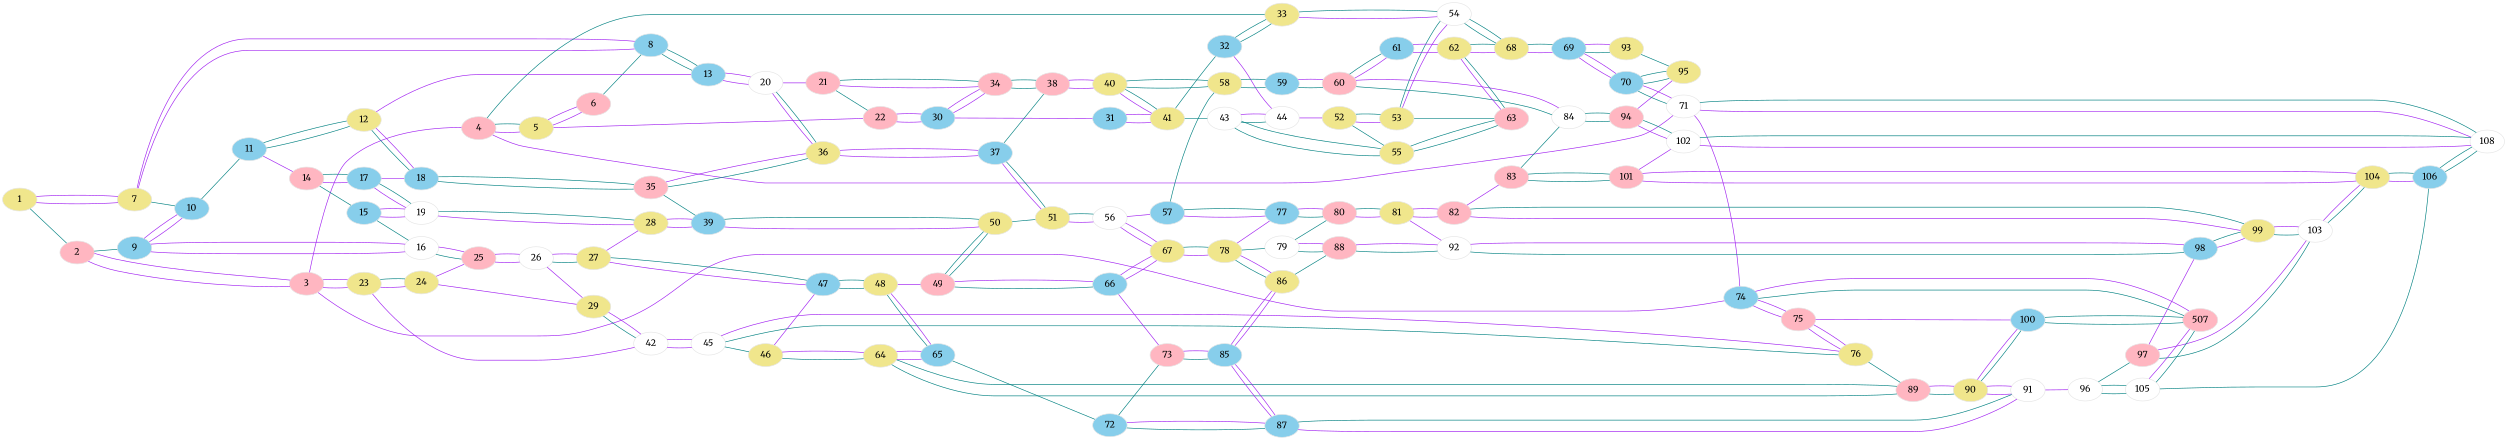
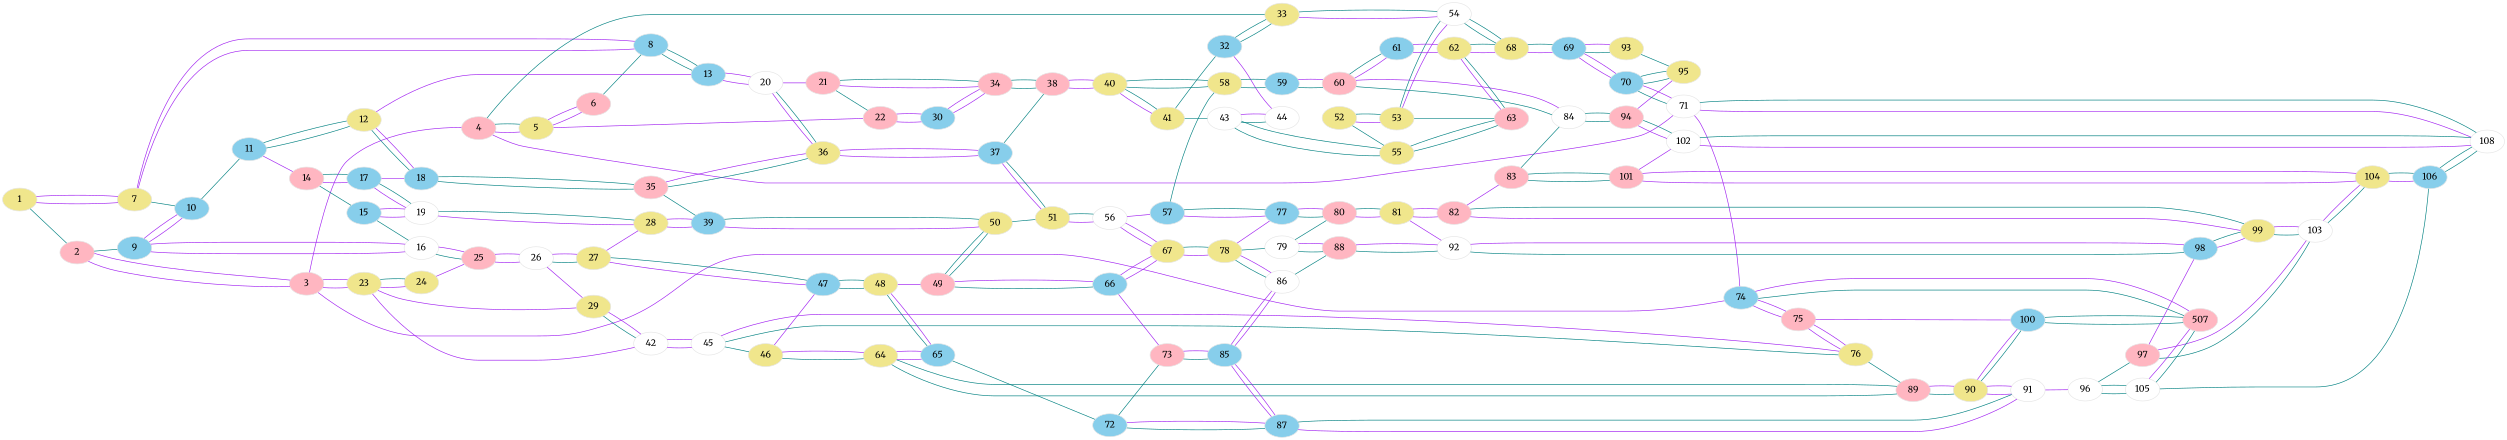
edge "44" -- "52": removed
node "31": removed
node "86": fillcolor khaki -> white
edge "24" -- "29": now "23" -- "29"
